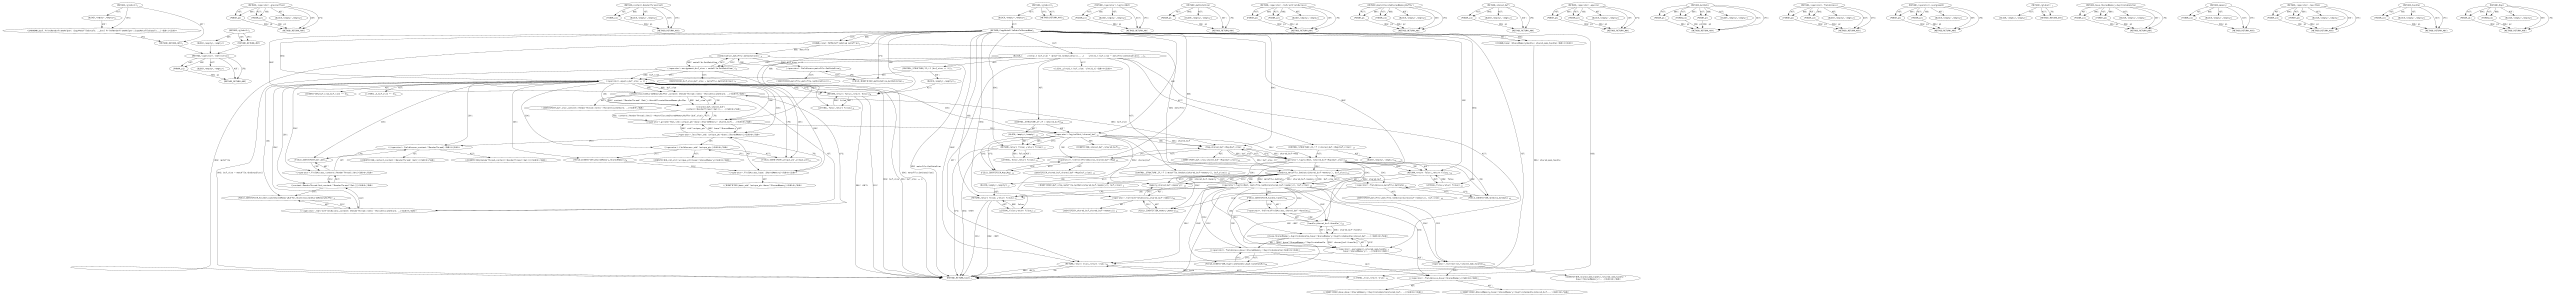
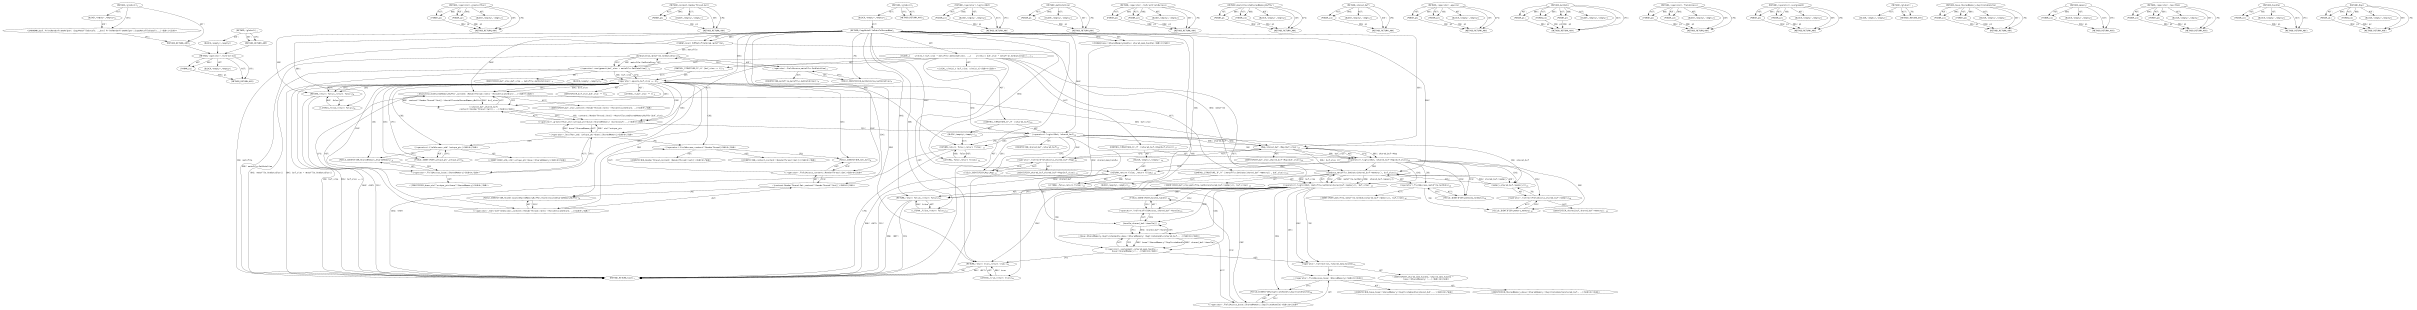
edge "(GetDataSize,metafile.GetDataSize())" -> "(<operator>.fieldAccess,metafile.GetDataSize)": label "DDG: buf_size == 0" -> "AST: "
edge "<(<operator>.fieldAccess,base::SharedMemory)<SUB>8</SUB>>" -> "(FIELD_IDENTIFIER,SharedMemory,SharedMemory)": added, label "AST:"
edge "<(<operator>.fieldAccess,base::SharedMemory)<SUB>20</SUB>>" -> "(FIELD_IDENTIFIER,DuplicateHandle,DuplicateHandle)": added, label "CFG:"
